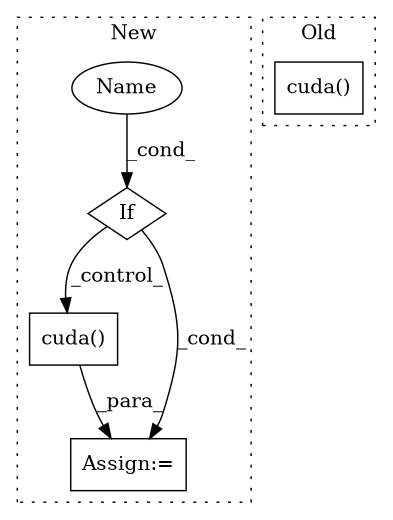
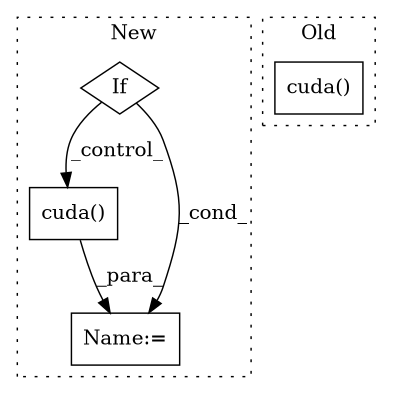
node "Name": removed
node "Assign:=": label "Assign:=" -> "Name:="
